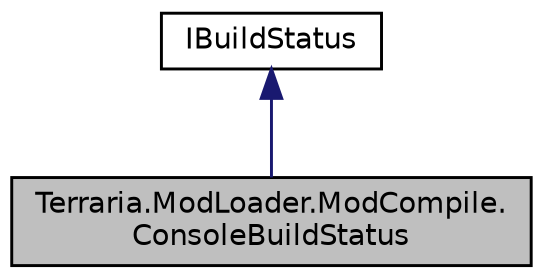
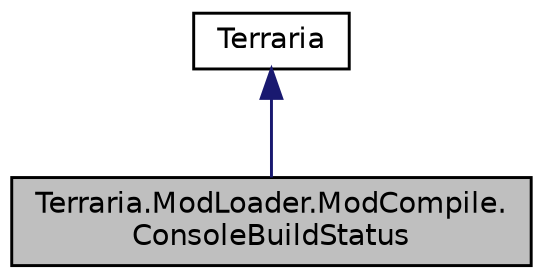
node "IBuildStatus": label "IBuildStatus" -> "Terraria"
